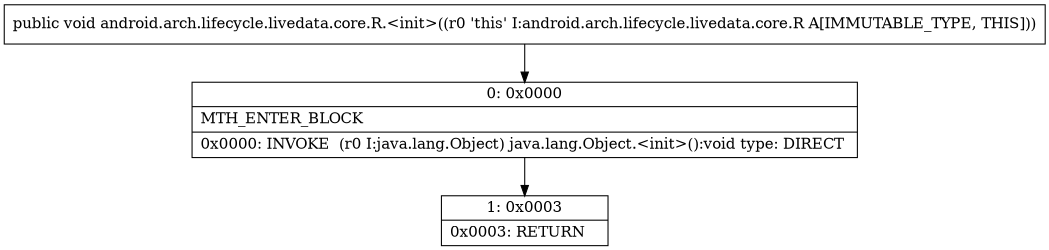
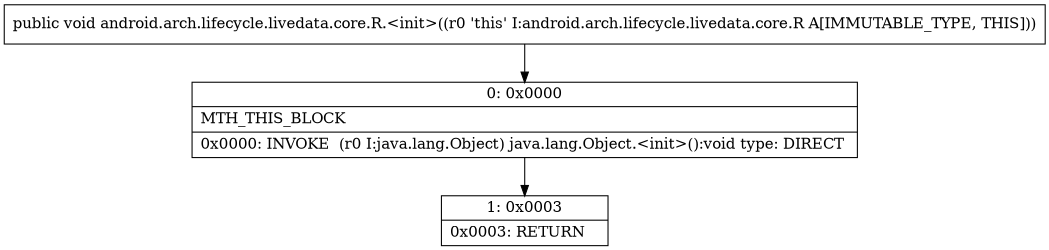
node "0: 0x0000": text "MTH_ENTER_BLOCK" -> "MTH_THIS_BLOCK"
